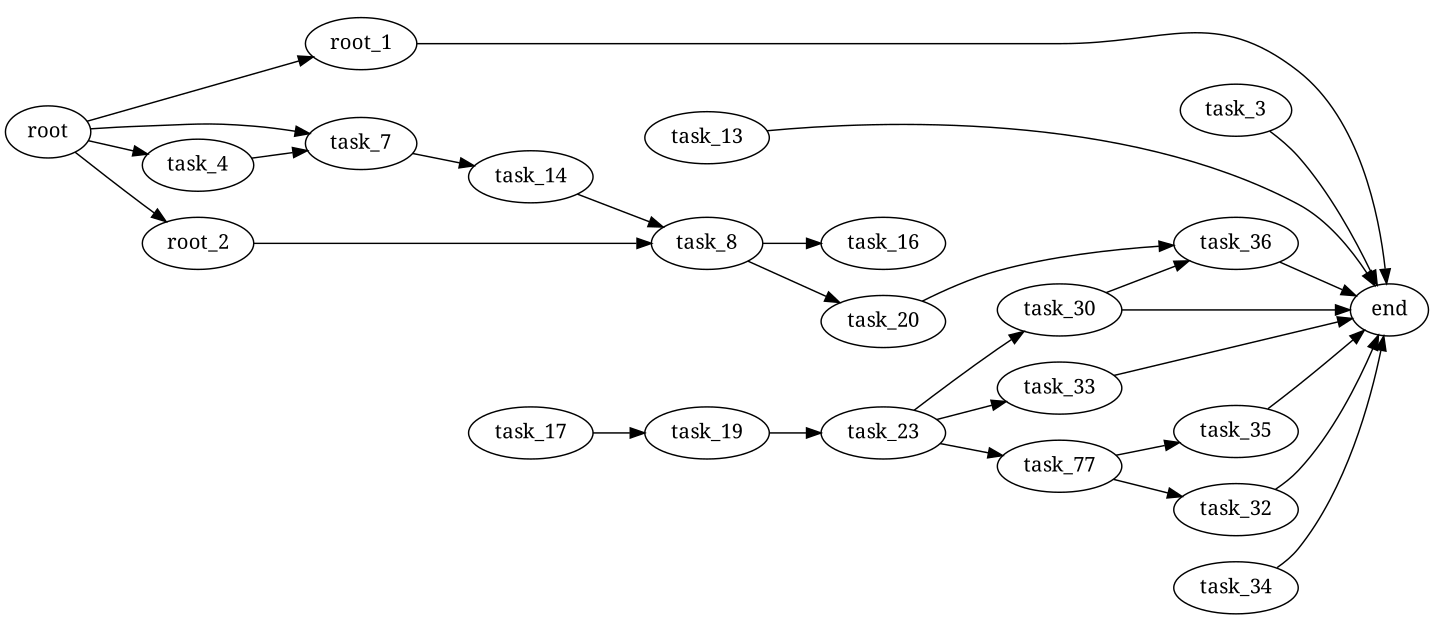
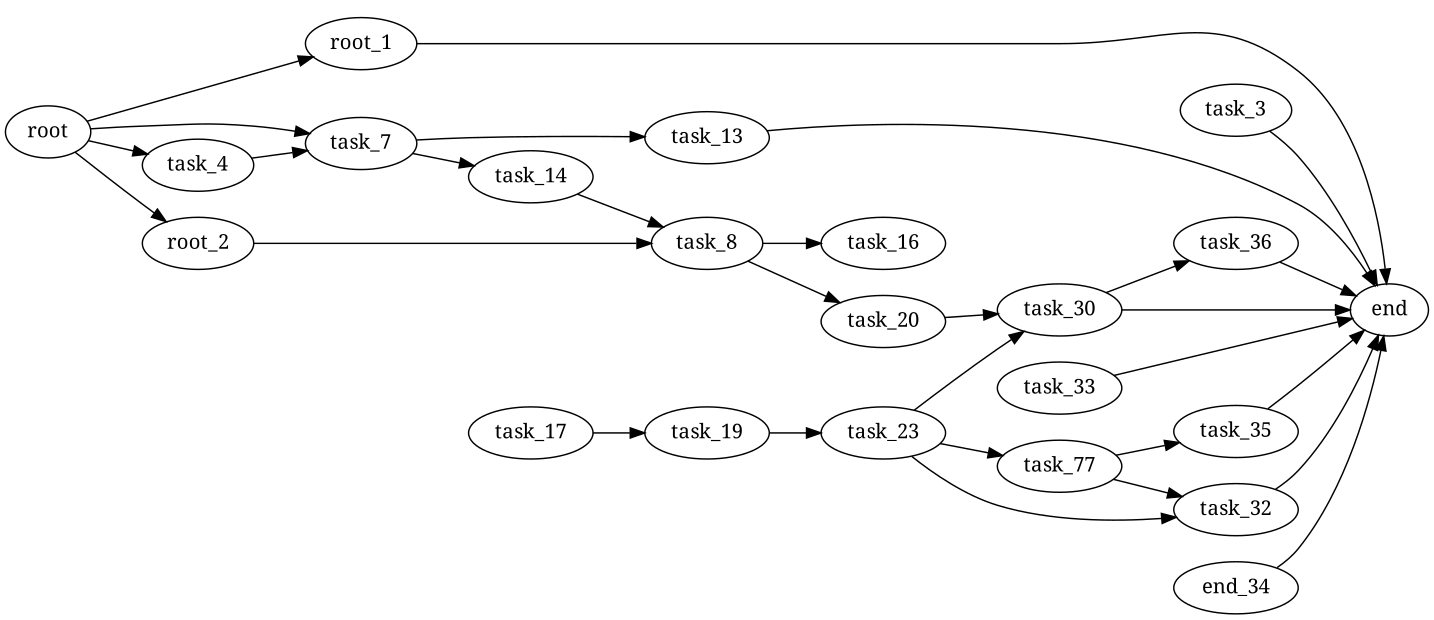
edge "task_7" -> "task_13": added
edge "task_20" -> "task_36": now "task_20" -> "task_30"
edge "task_23" -> "task_33": now "task_23" -> "task_32"
node "task_34": label "task_34" -> "end_34"
